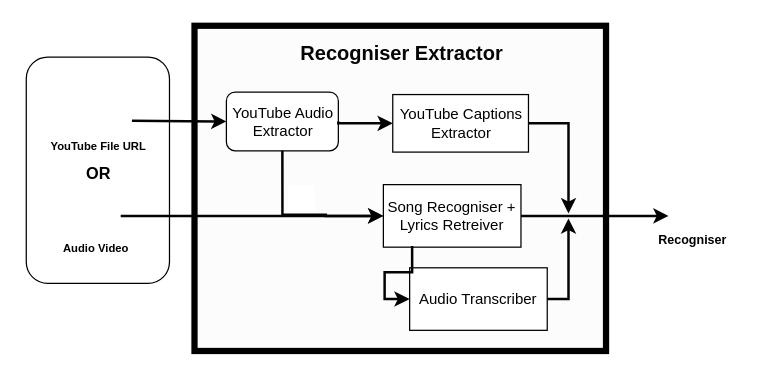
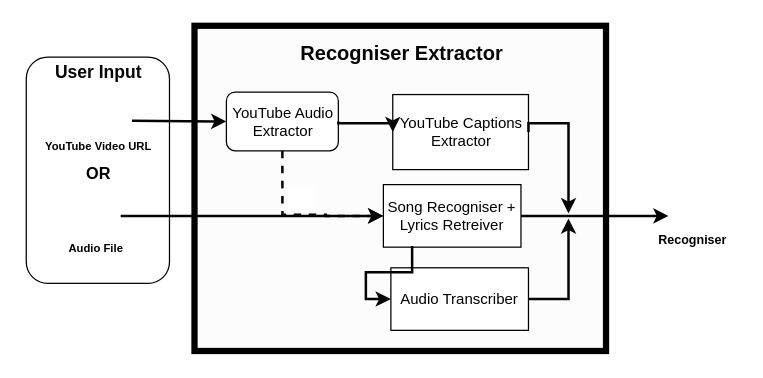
node "User Input": added
node "YouTube Captions Extractor": size 136x58 -> 136x75
node "YouTube File URL": label "YouTube File URL" -> "YouTube Video URL"
edge "YouTube Audio Extractor" -> "Song Recogniser + Lyrics Retreiver": style solid -> dashed
node "Audio Video": label "Audio Video" -> "Audio File"
node "Audio Transcriber": moved (478, 299) -> (459, 299)
